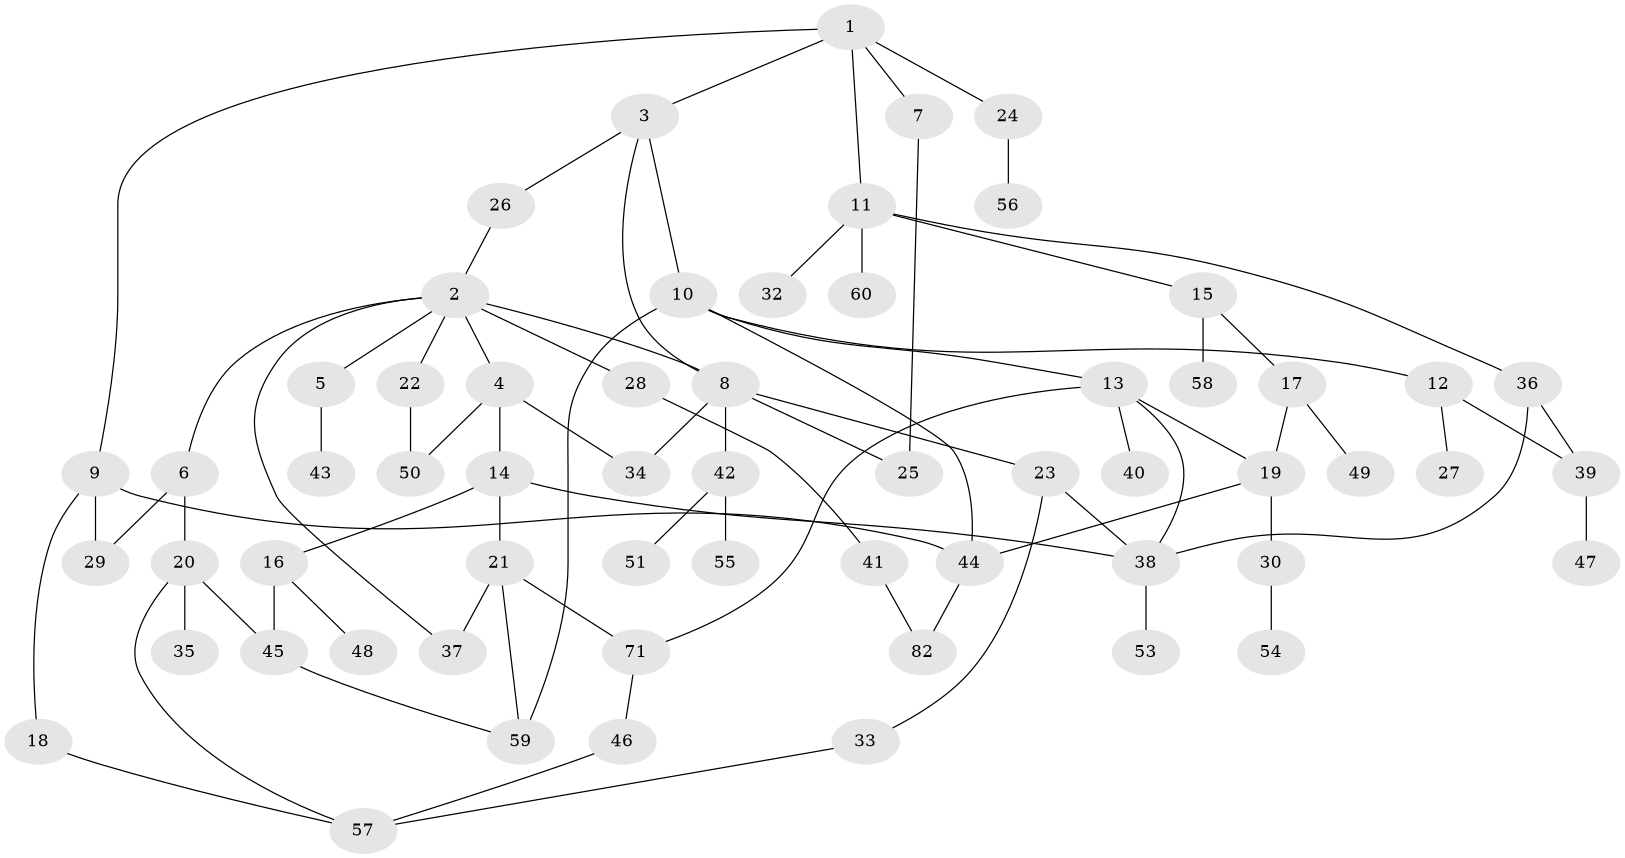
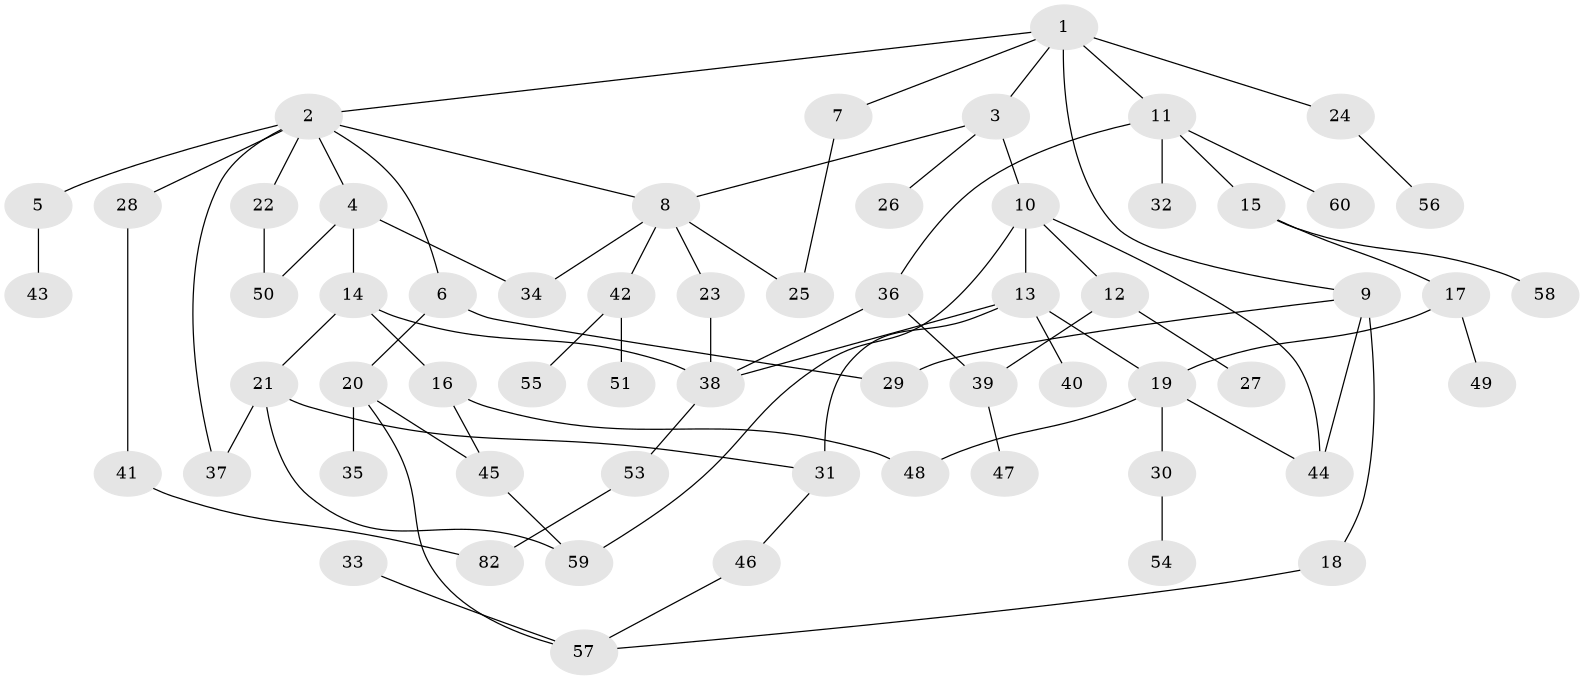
edge "26" -- "2": now "1" -- "2"
edge "19" -- "48": added
edge "44" -- "82": now "53" -- "82"
edge "23" -- "33": removed
node "71": label "71" -> "31"
